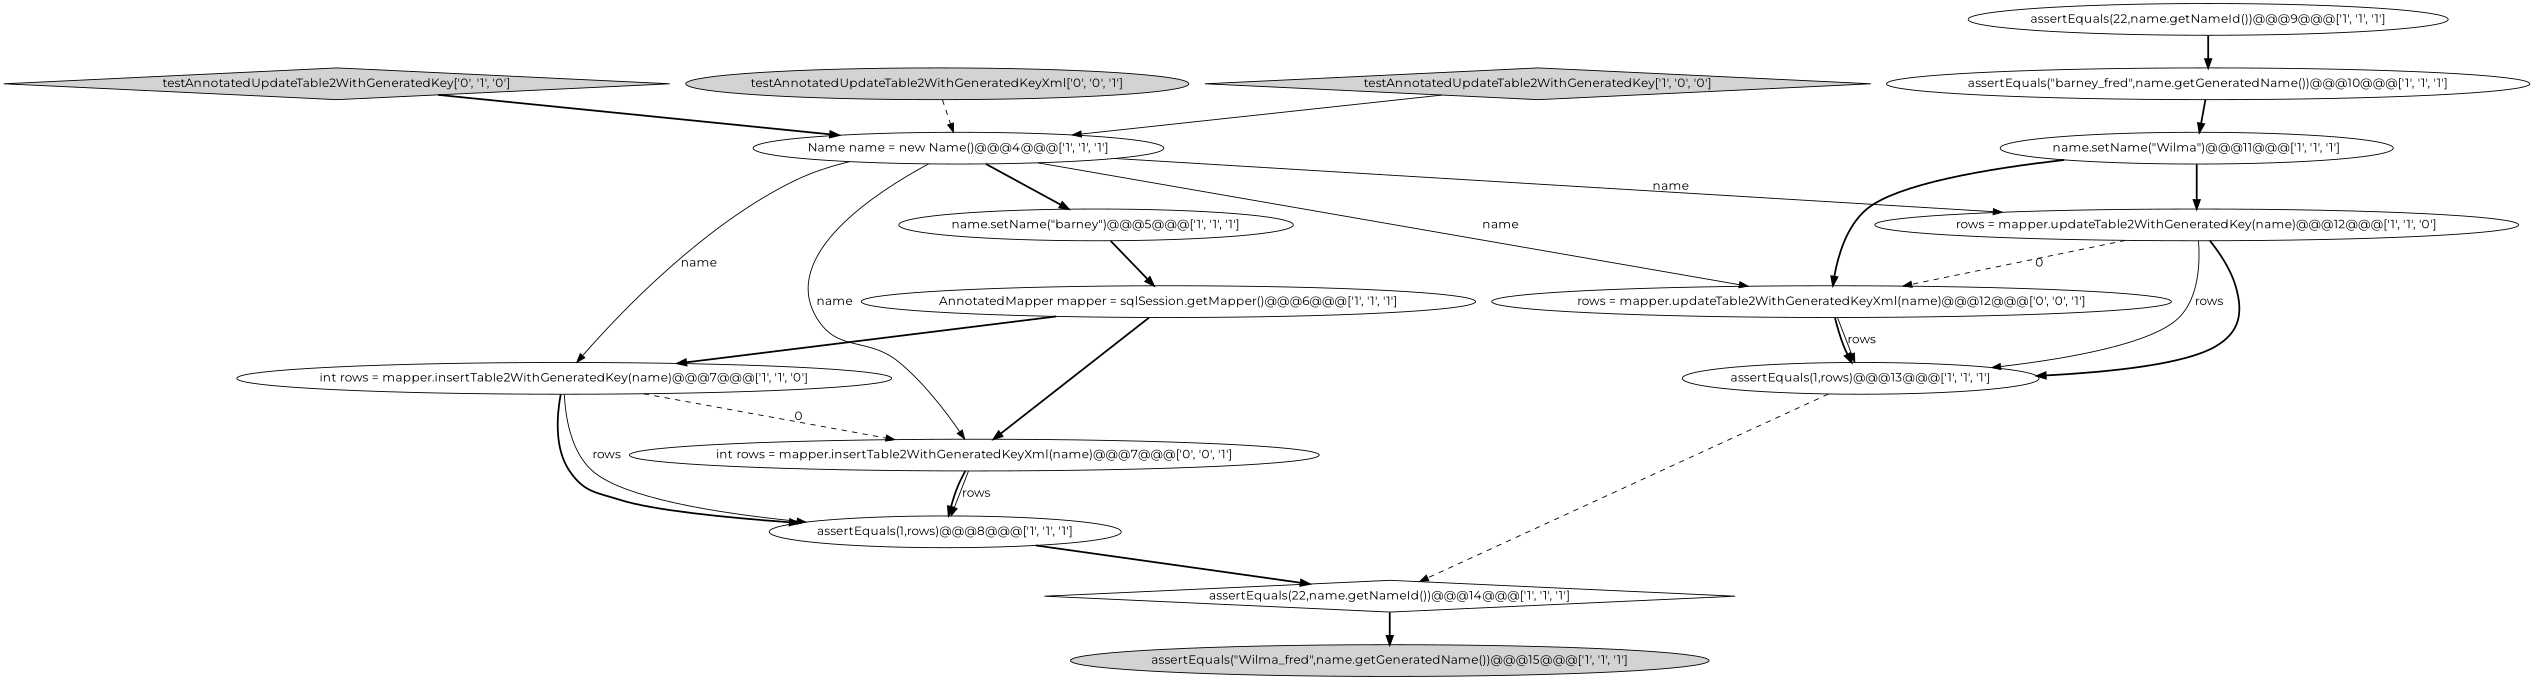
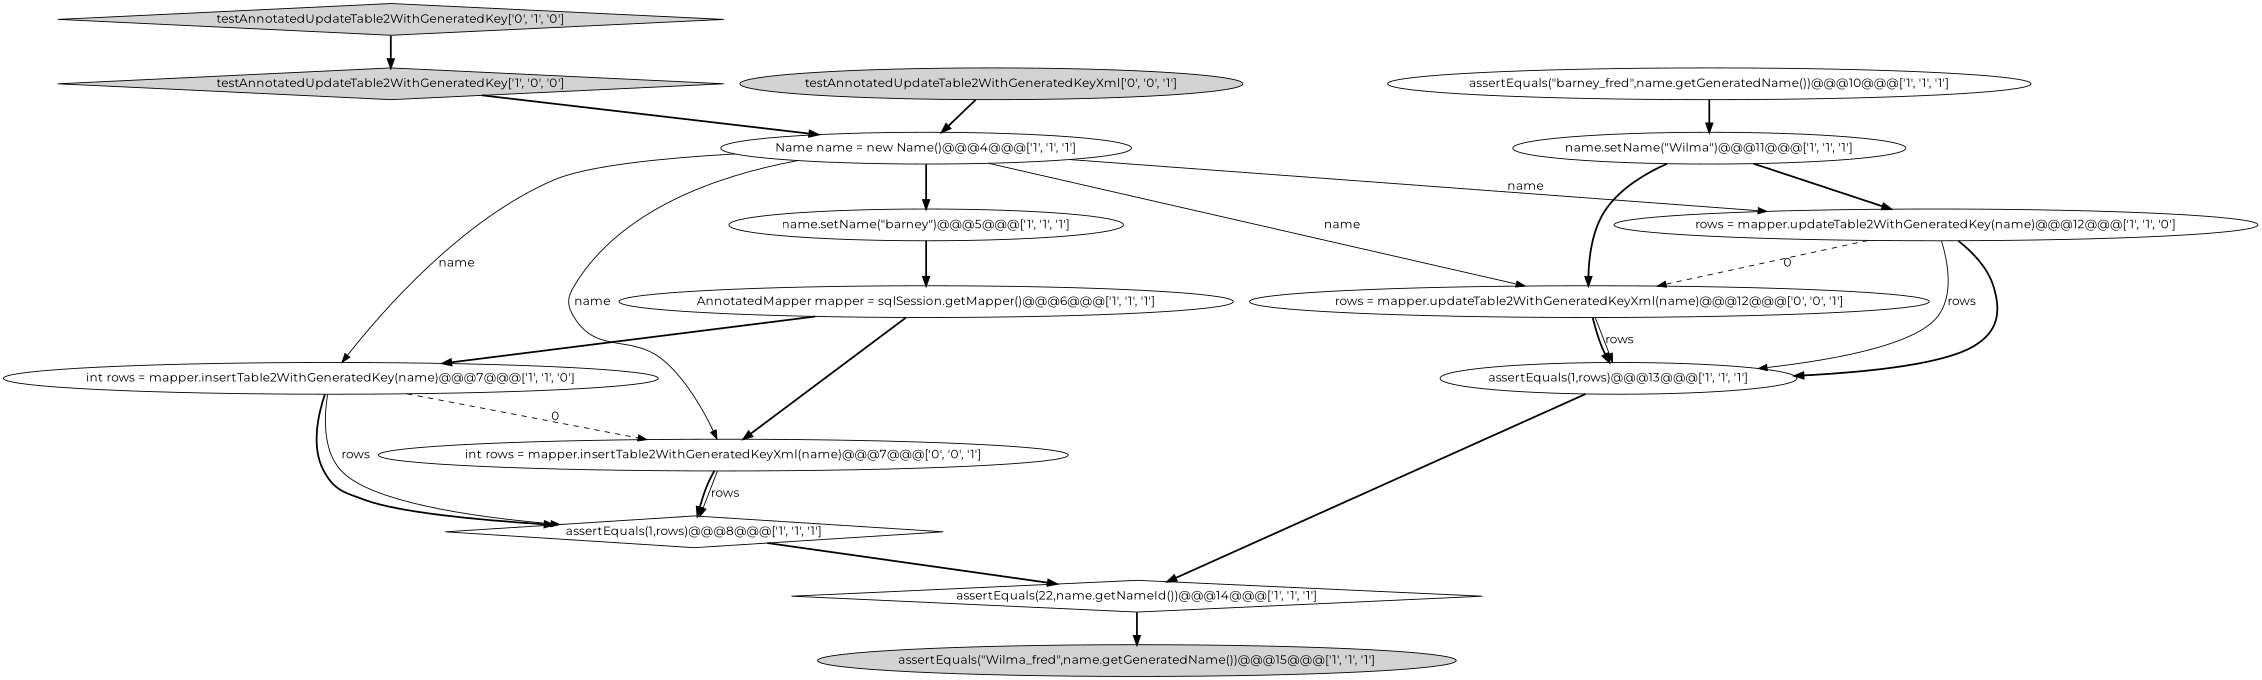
node "assertEquals(22,name.getNameId())@@@9@@@['1', '1', '1']": removed
edge "testAnnotatedUpdateTable2WithGeneratedKeyXml['0', '0', '1']" -> "Name name = new Name()@@@4@@@['1', '1', '1']": style dashed -> bold
edge "testAnnotatedUpdateTable2WithGeneratedKey['0', '1', '0']" -> "Name name = new Name()@@@4@@@['1', '1', '1']": now "testAnnotatedUpdateTable2WithGeneratedKey['0', '1', '0']" -> "testAnnotatedUpdateTable2WithGeneratedKey['1', '0', '0']"
edge "testAnnotatedUpdateTable2WithGeneratedKey['1', '0', '0']" -> "Name name = new Name()@@@4@@@['1', '1', '1']": style solid -> bold
edge "assertEquals(1,rows)@@@13@@@['1', '1', '1']" -> "assertEquals(22,name.getNameId())@@@14@@@['1', '1', '1']": style dashed -> bold
node "assertEquals(1,rows)@@@8@@@['1', '1', '1']": shape ellipse -> diamond
